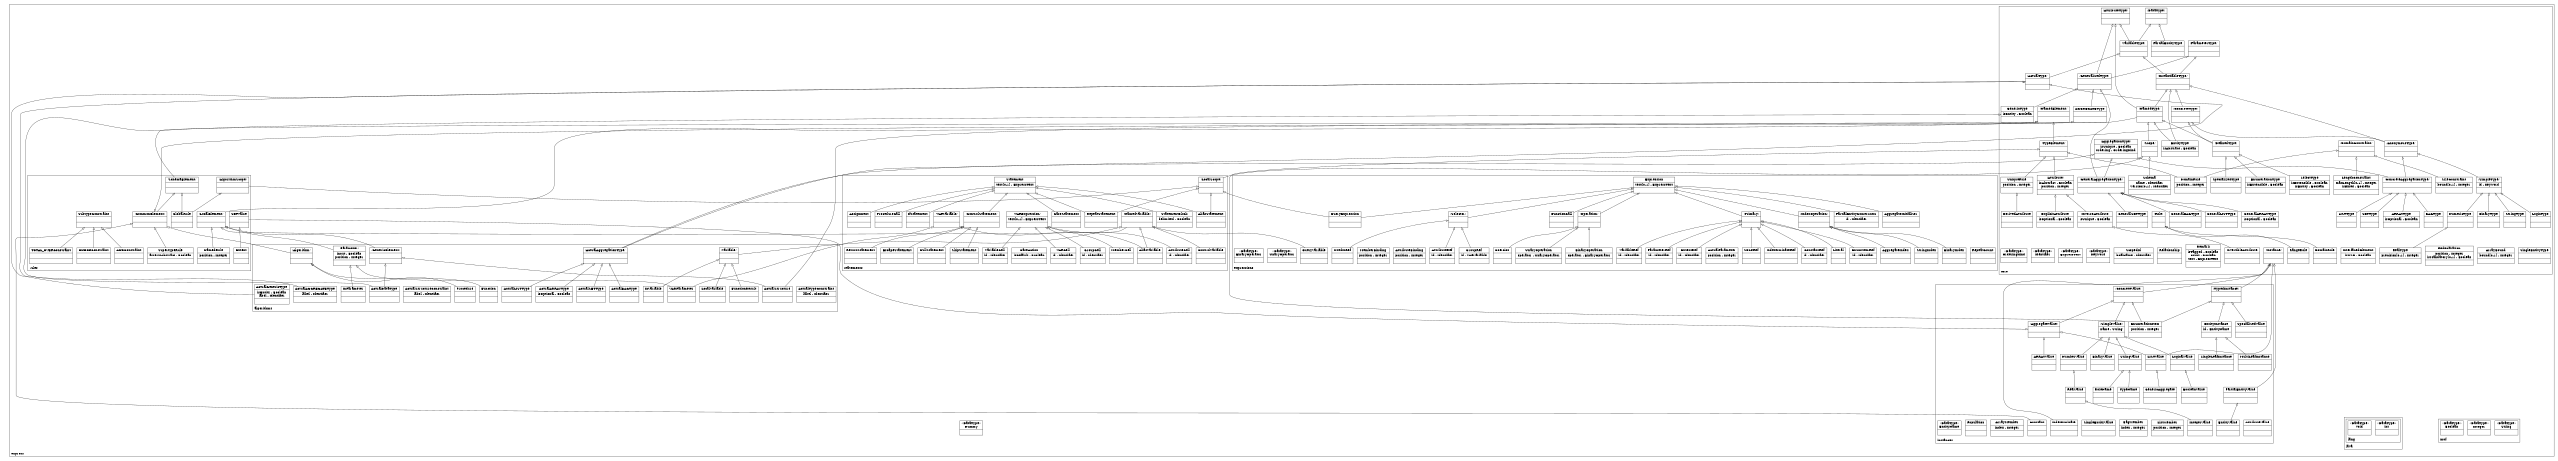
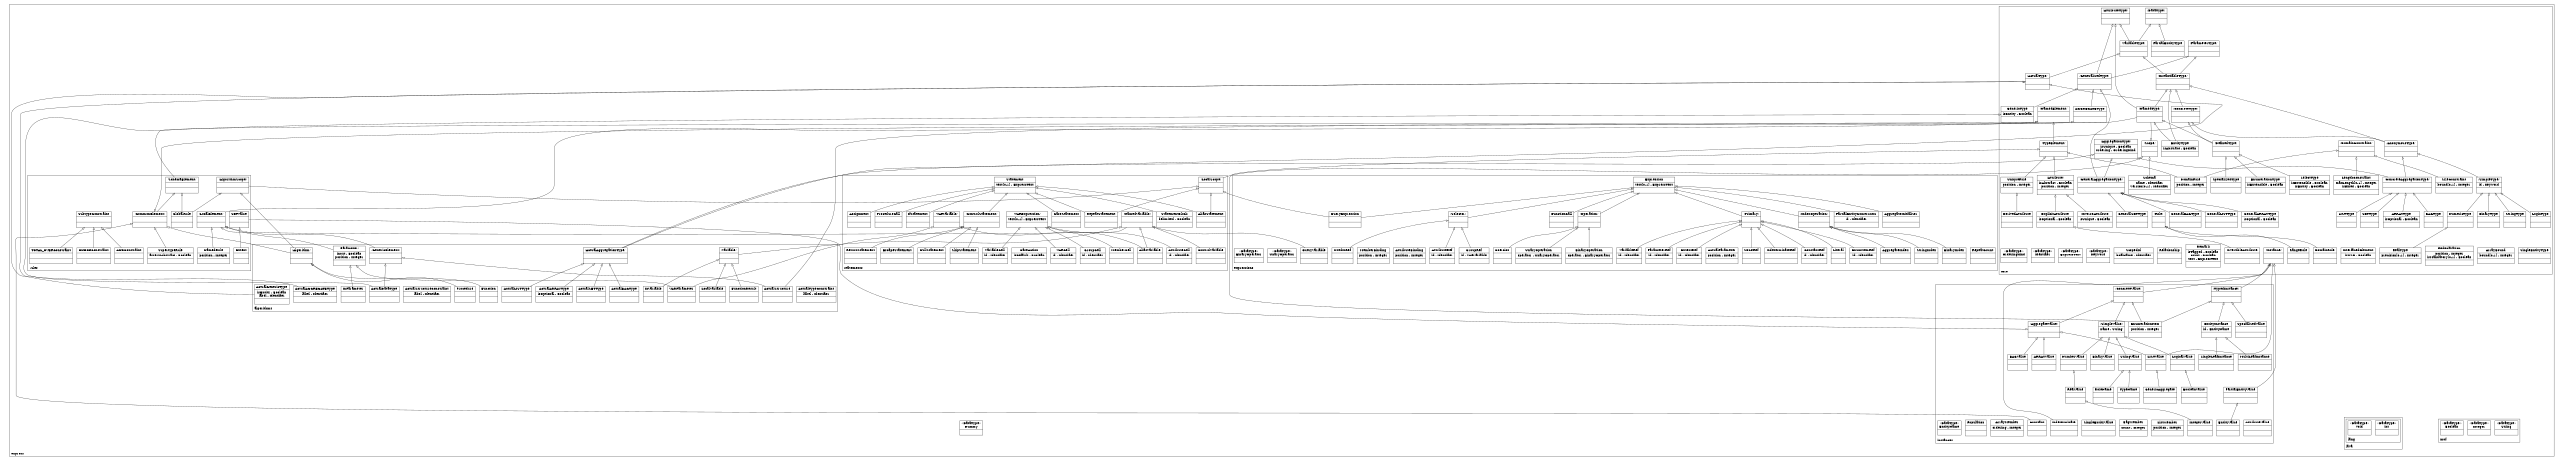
edge "/Scope/" -> "/NamedType/": reversed
edge "/Algorithm/" -> "/AlgorithmScope/": added
edge "InvertibleAttribute" -> "InverseAttribute": now "InvertibleAttribute" -> "ExplicitAttribute"
node "BAGValue": added
node "ArrayMember": text "index : Integer" -> "ordering : Integer"
node "BagMember": text "index : Integer" -> "count : Integer"
